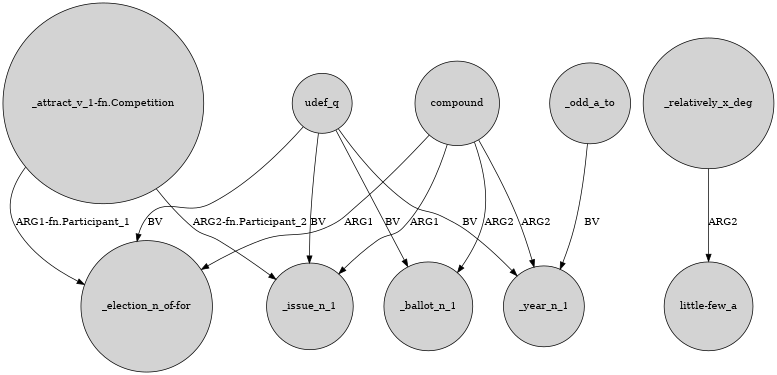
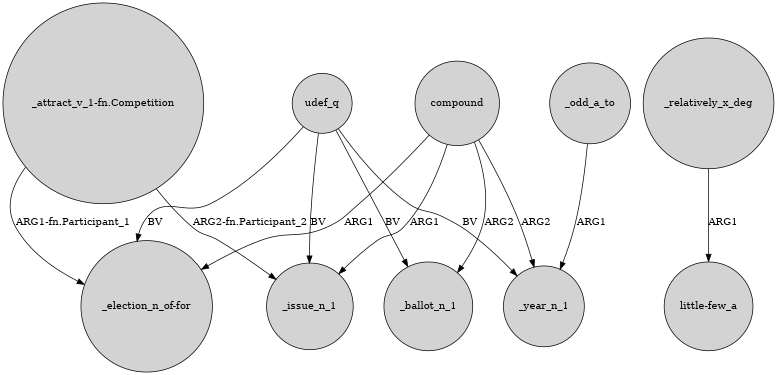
edge "_odd_a_to" -> "_year_n_1": label "BV" -> "ARG1"
edge "_relatively_x_deg" -> "little-few_a": label "ARG2" -> "ARG1"
